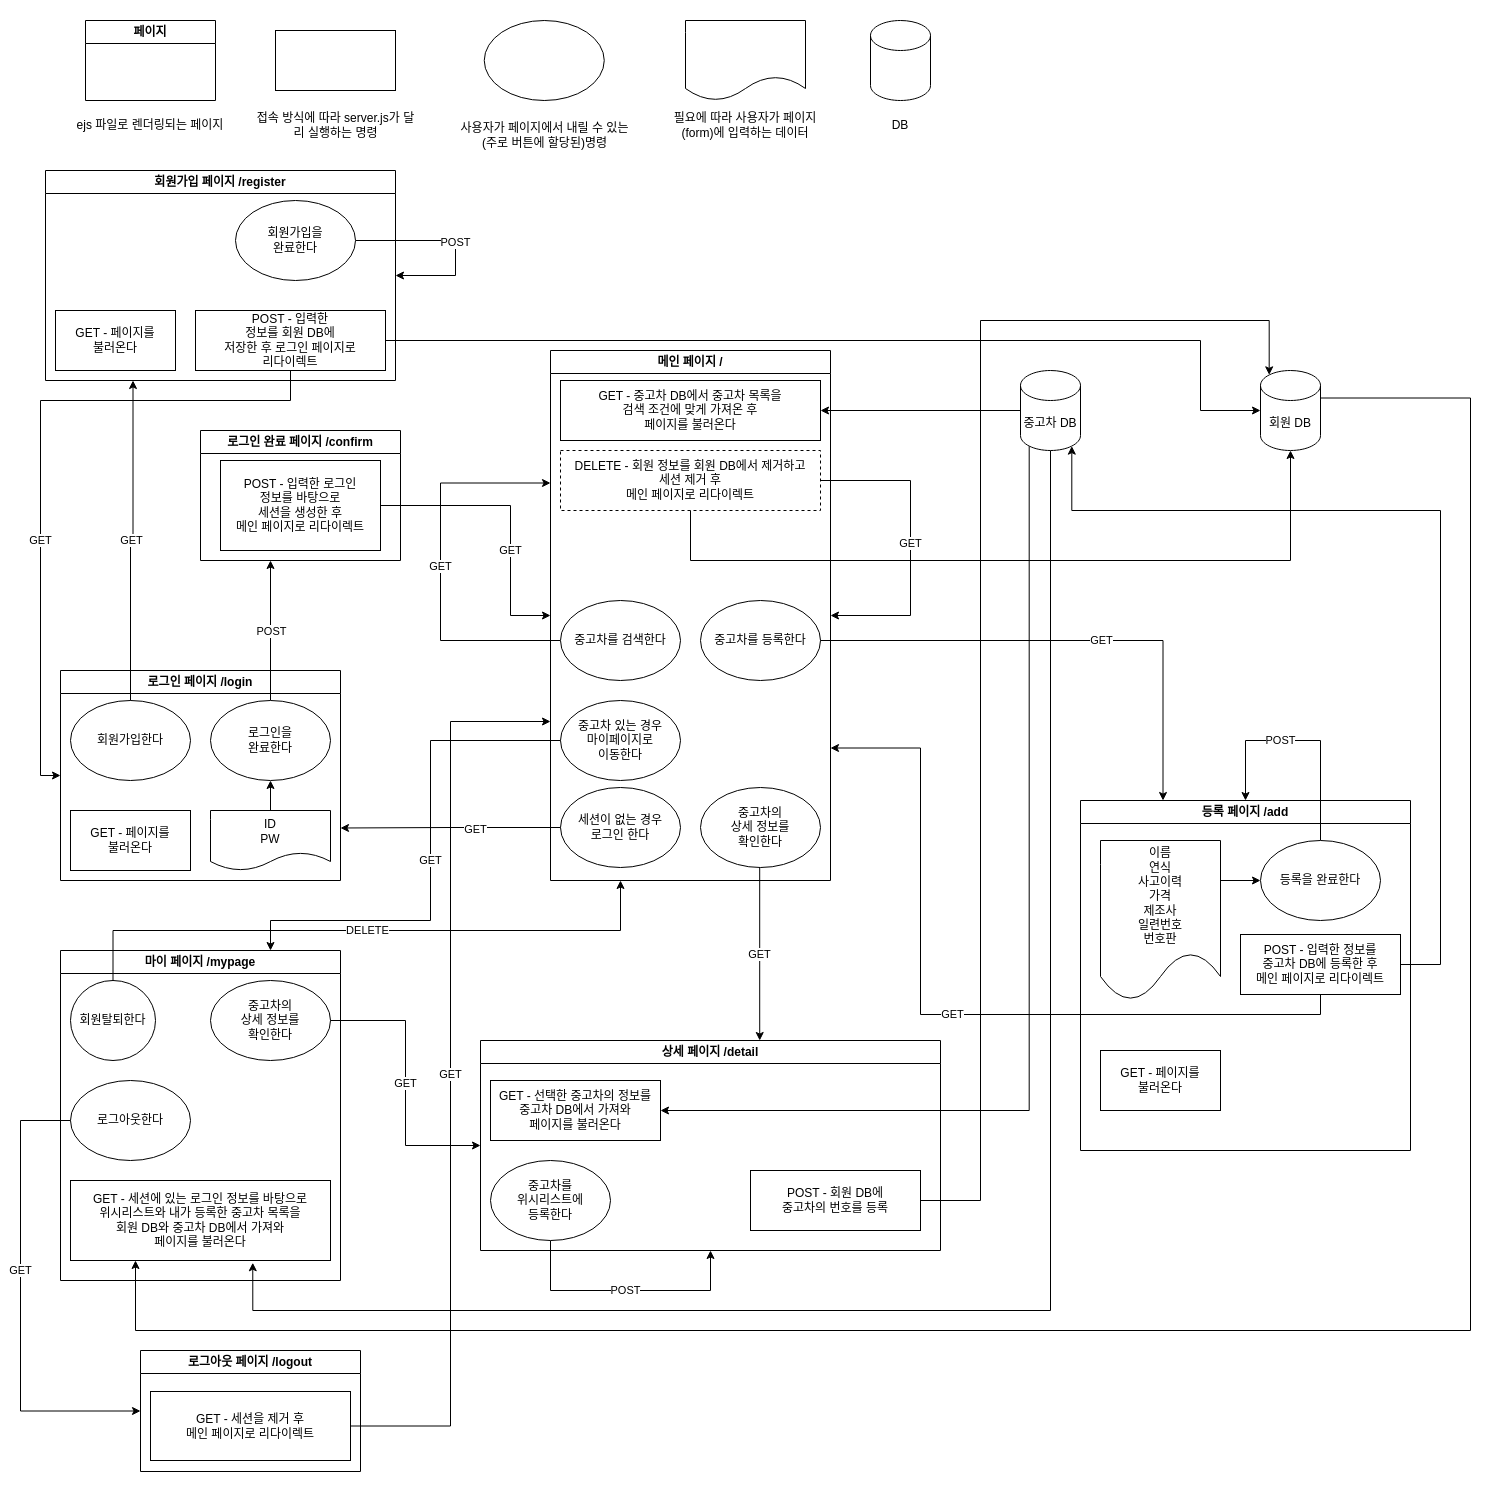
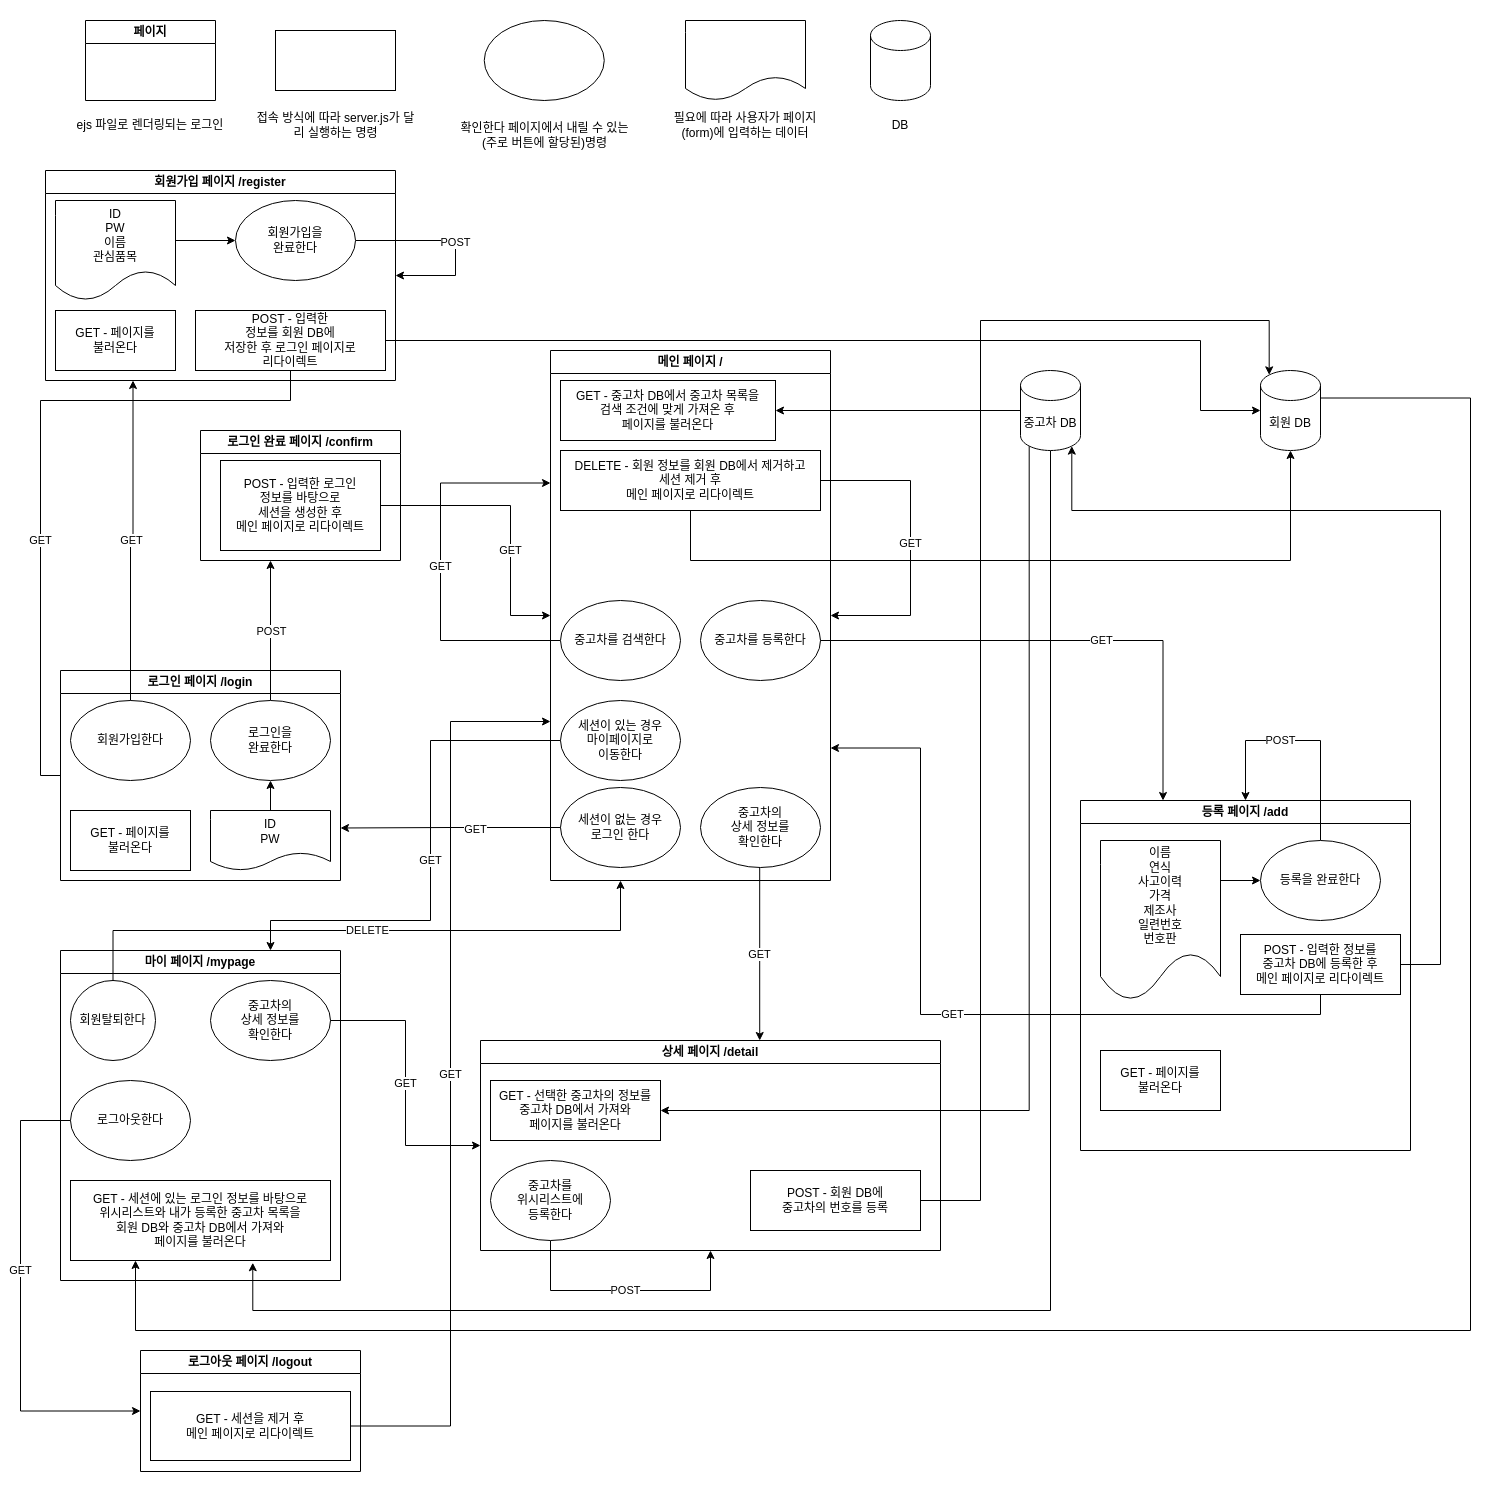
node "ejs 파일로 렌더링되는 페이지": label "ejs 파일로 렌더링되는 페이지" -> "ejs 파일로 렌더링되는 로그인"
node "사용자가 페이지에서 내릴 수 있는 (주로 버튼에 할당된)명령": label "사용자가 페이지에서 내릴 수 있는 (주로 버튼에 할당된)명령" -> "확인한다 페이지에서 내릴 수 있는 (주로 버튼에 할당된)명령"
edge "ID PW 이름 관심품목" -> "회원가입을 완료한다": added
node "ID PW 이름 관심품목": added
node "GET - 중고차 DB에서 중고차 목록을 검색 조건에 맞게 가져온 후 페이지를 불러온다": size 260x60 -> 215x60
node "DELETE - 회원 정보를 회원 DB에서 제거하고 세션 제거 후 메인 페이지로 리다이렉트": style dashed -> solid
node "중고차 있는 경우 마이페이지로 이동한다": label "중고차 있는 경우 마이페이지로 이동한다" -> "세션이 있는 경우 마이페이지로 이동한다"
edge "POST - 입력한 정보를 회원 DB에 저장한 후 로그인 페이지로 리다이렉트" -> "로그인 페이지 /login": arrowhead classic -> none
